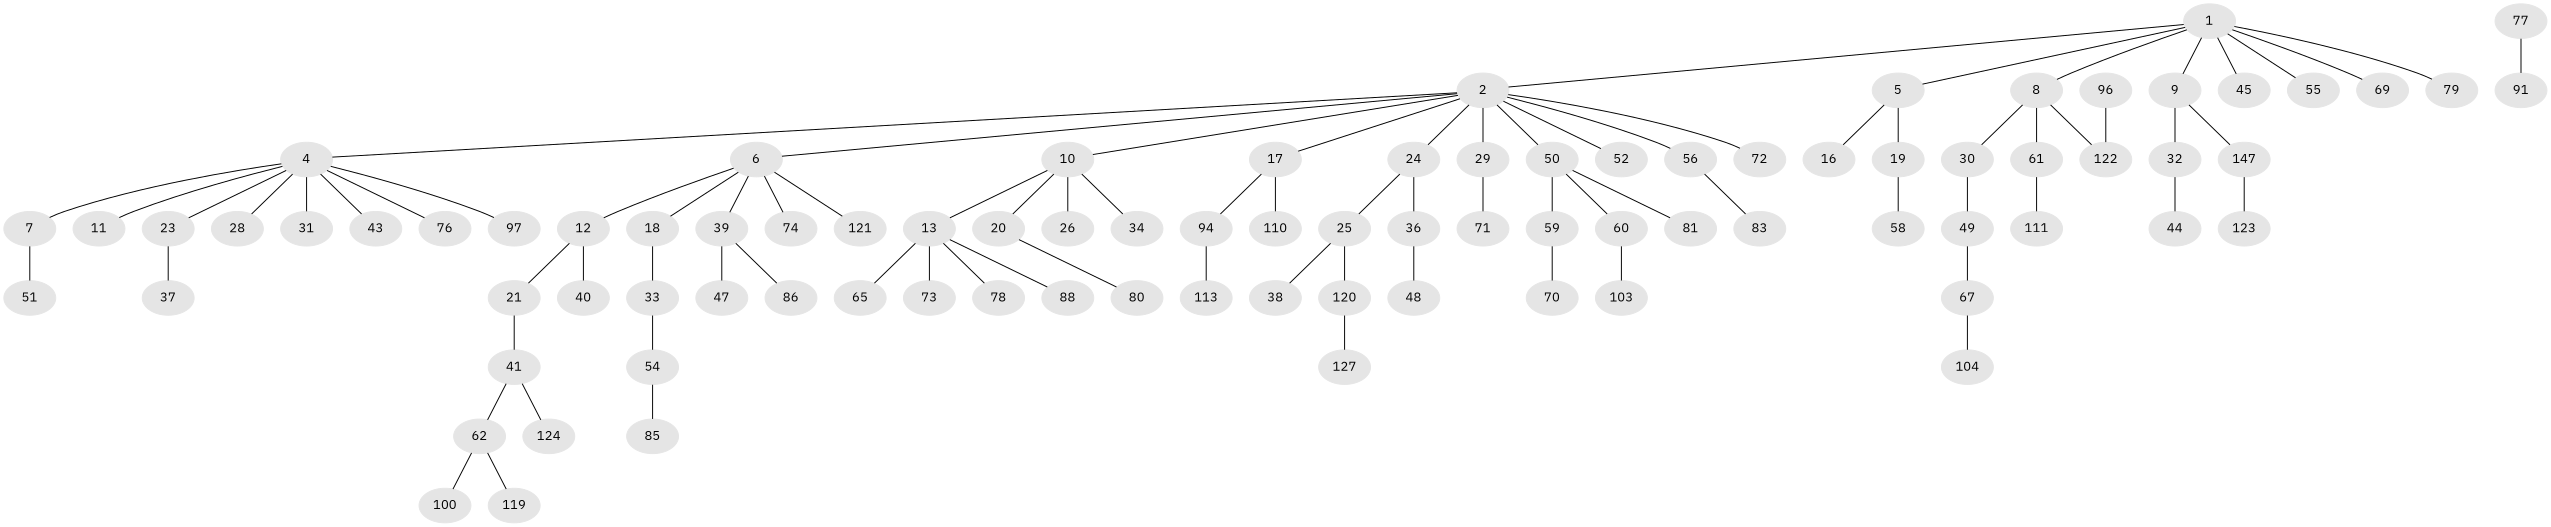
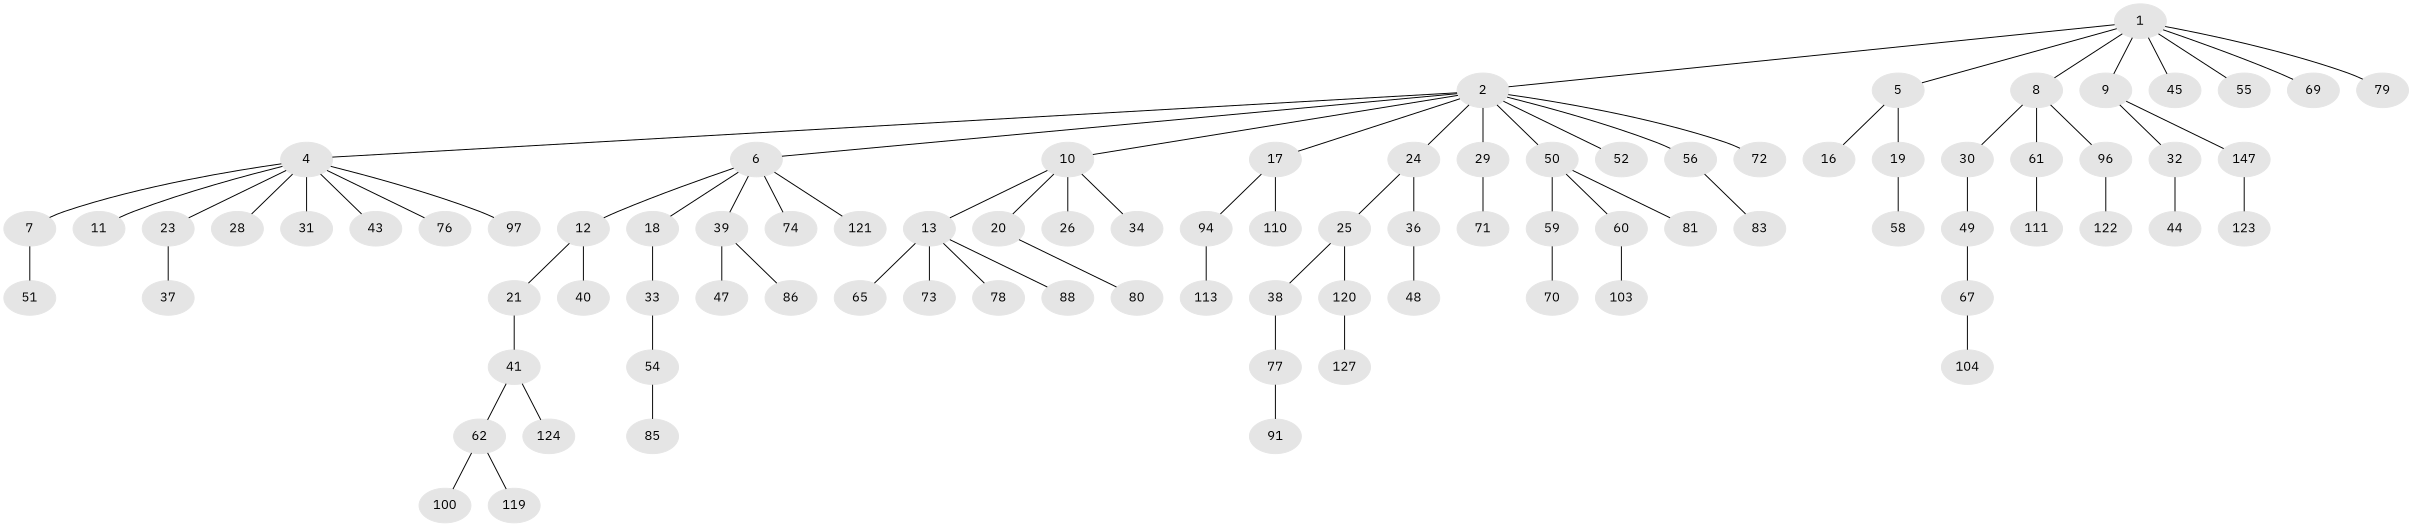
edge "8" -- "122": now "8" -- "96"
edge "38" -- "77": added
